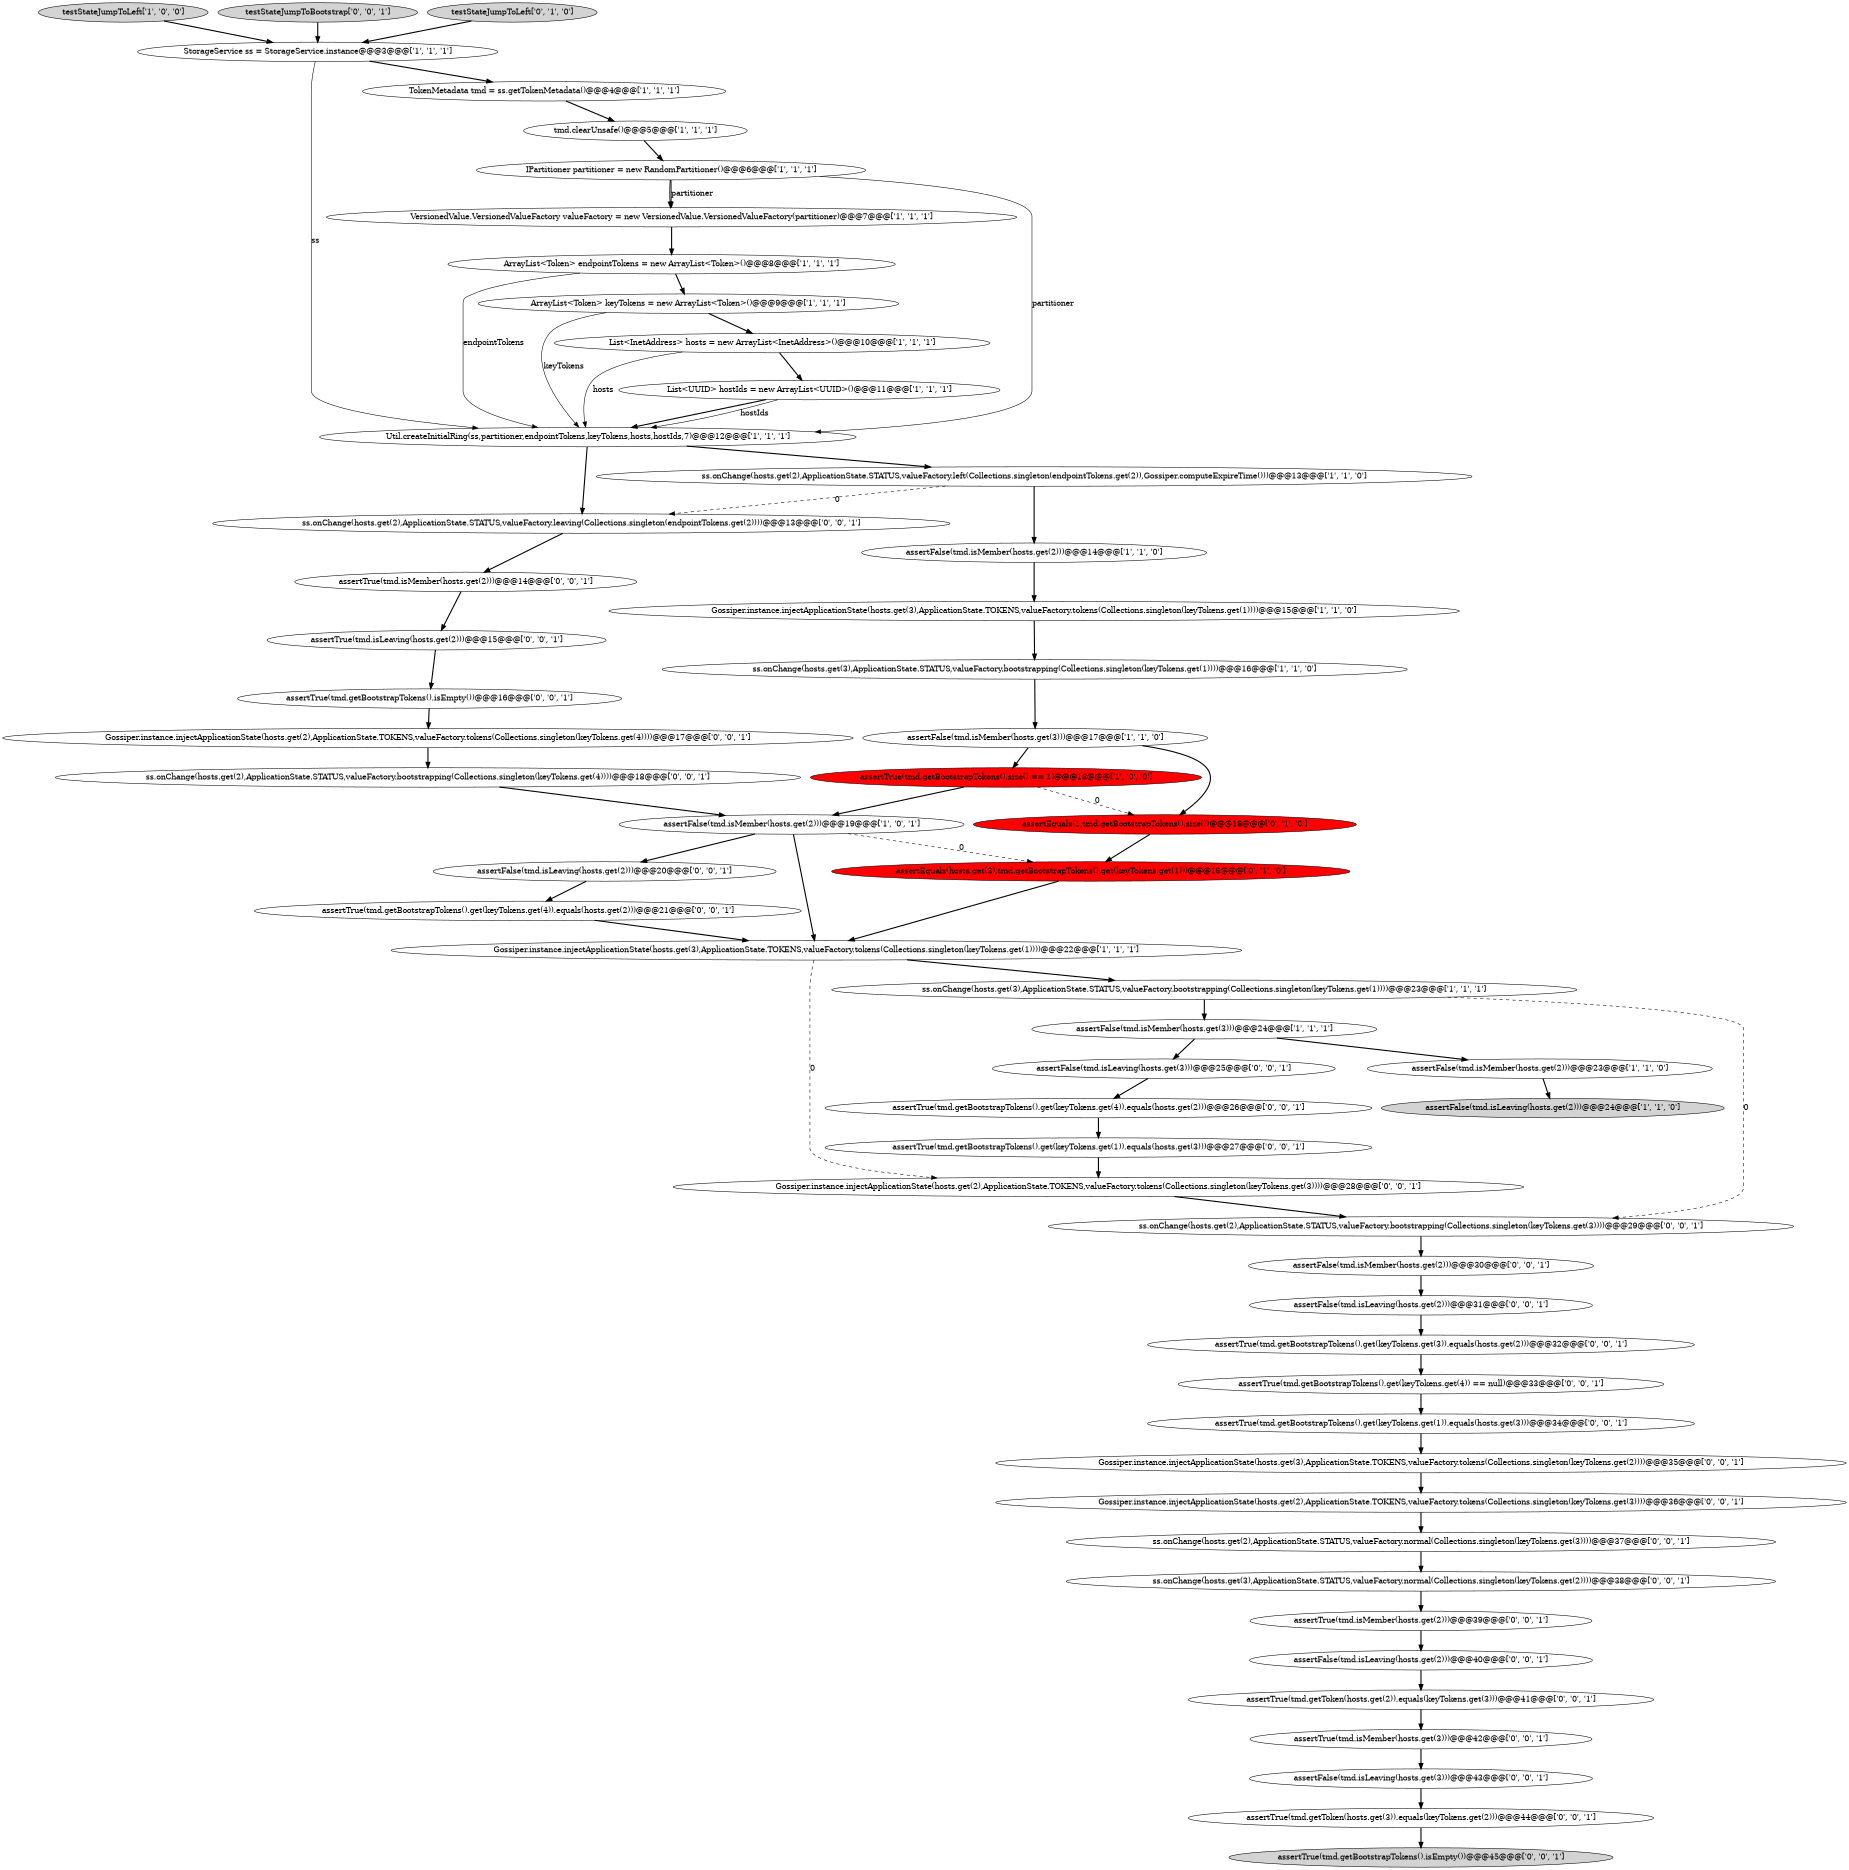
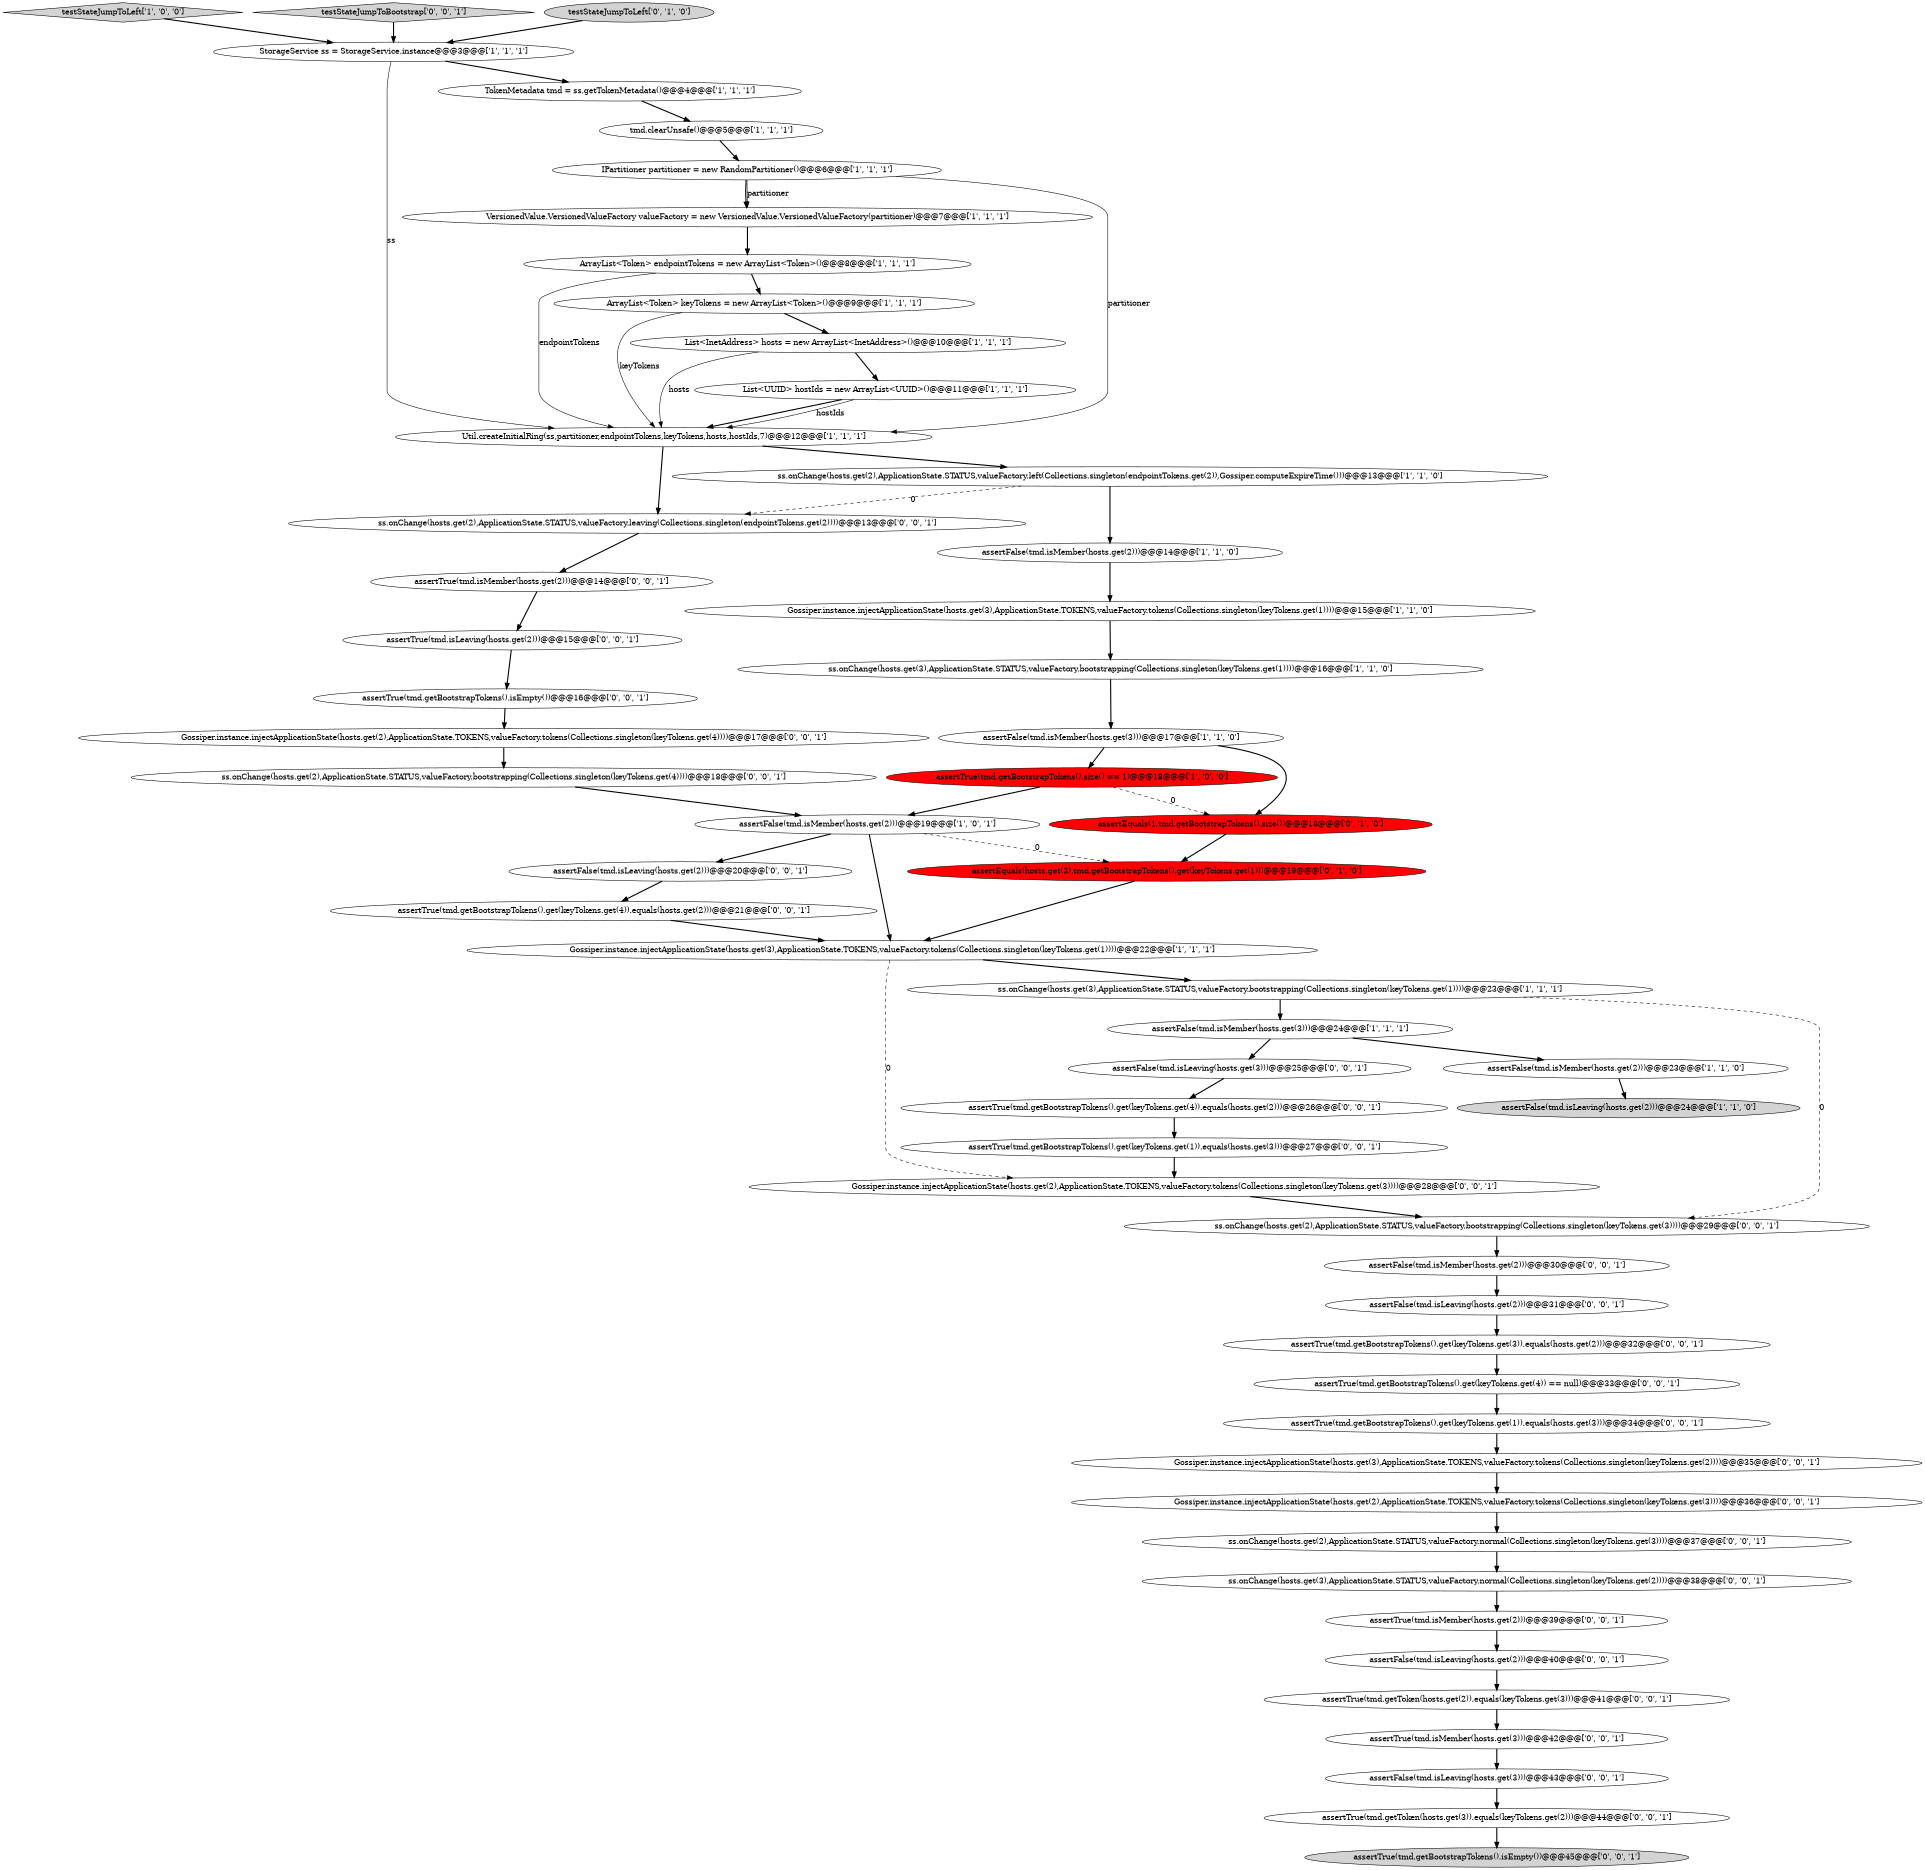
node "testStateJumpToLeft['1', '0', '0']": shape ellipse -> diamond
node "testStateJumpToBootstrap['0', '0', '1']": shape ellipse -> diamond
